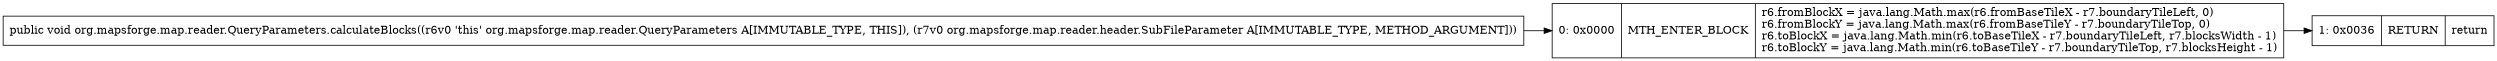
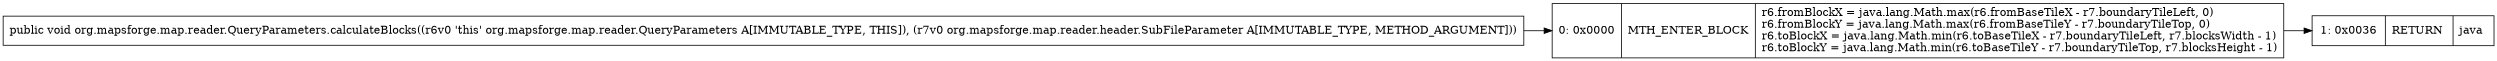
node "1: 0x0036": text "return" -> "java"
